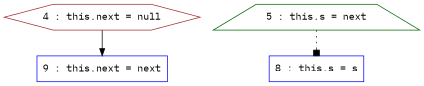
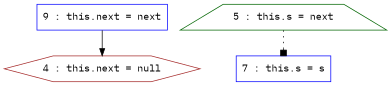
edge "4 : this.next = null" -> "9 : this.next = next": reversed
node "8 : this.s = s": label "8 : this.s = s" -> "7 : this.s = s"
